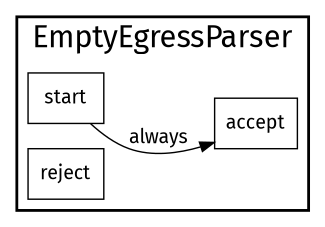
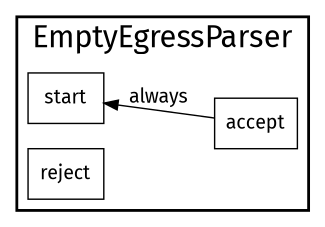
edge "start" -> "accept": reversed
